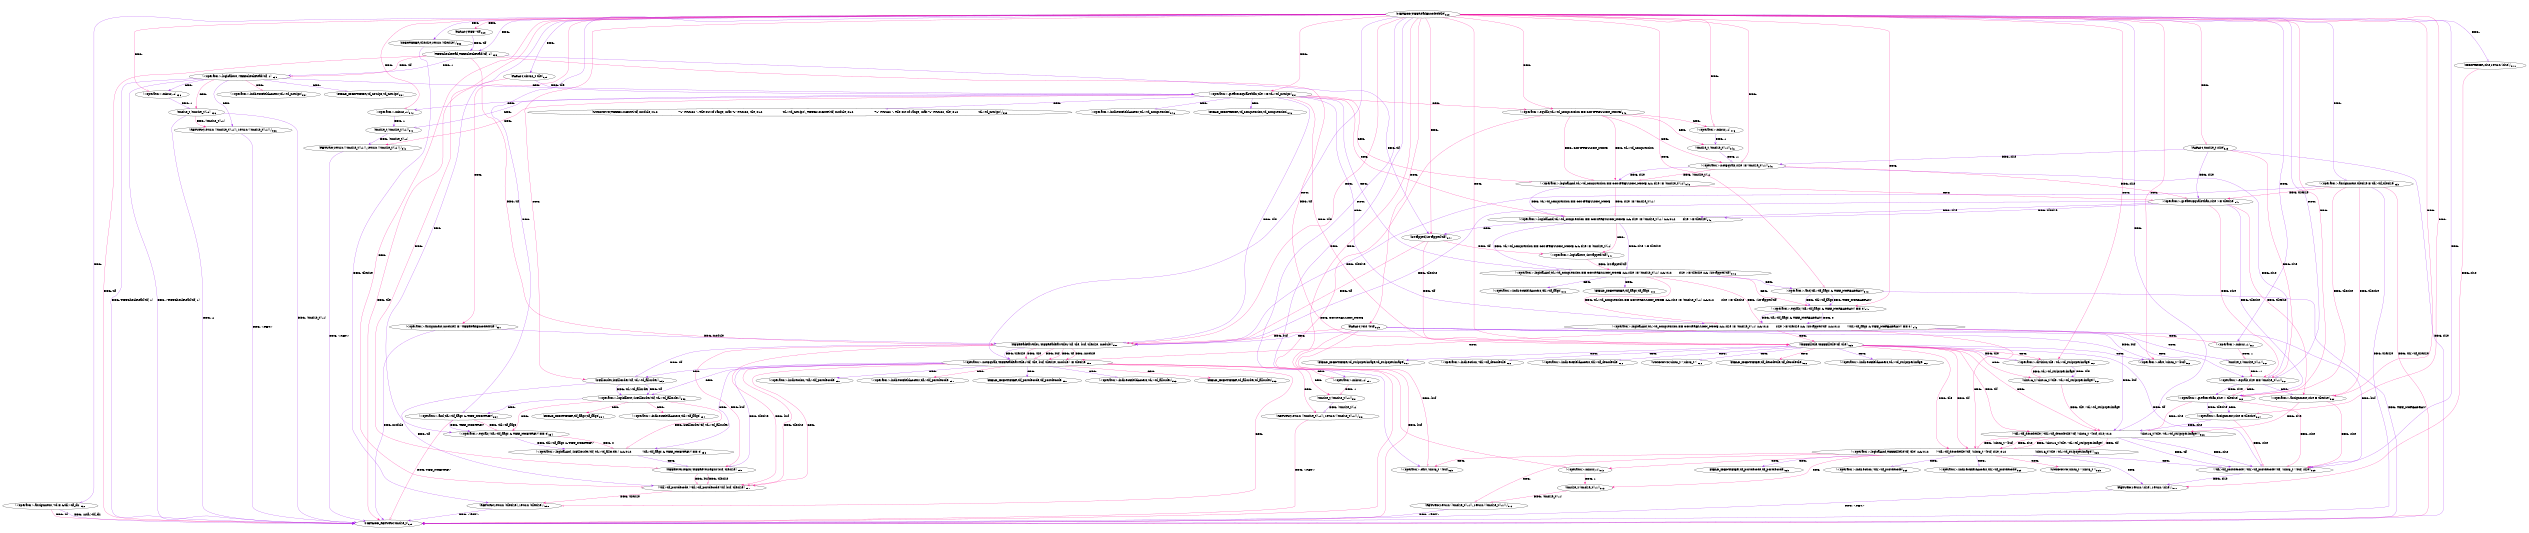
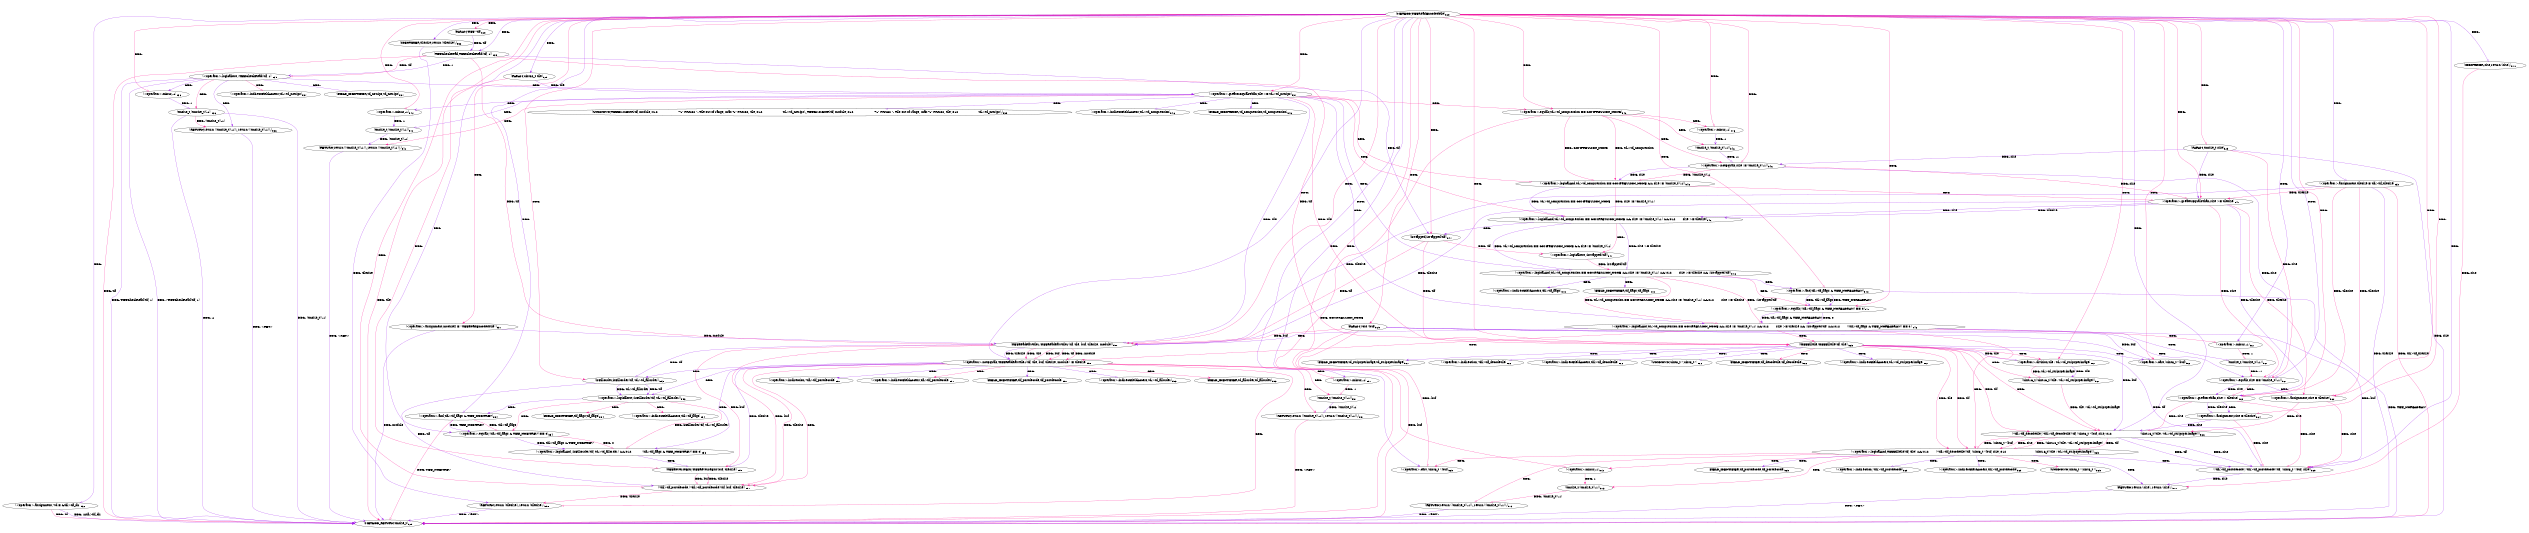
edge "(METHOD,TIFFReadEncodedTile)" -> "(<operator>.greaterEqualsThan,size >= tilesize)": added, label "DDG:"
